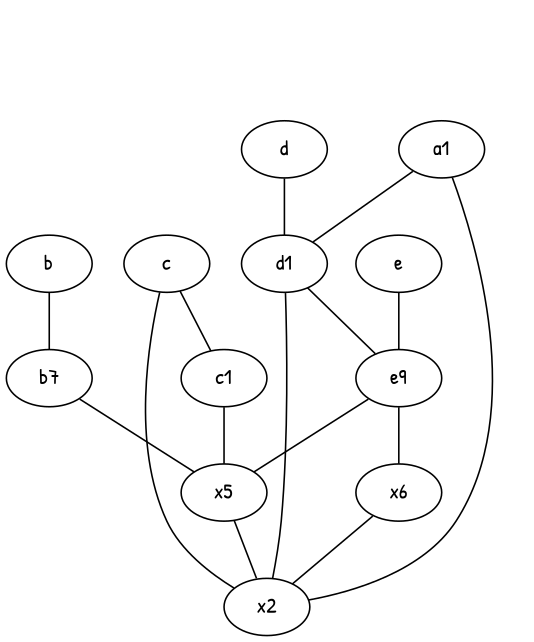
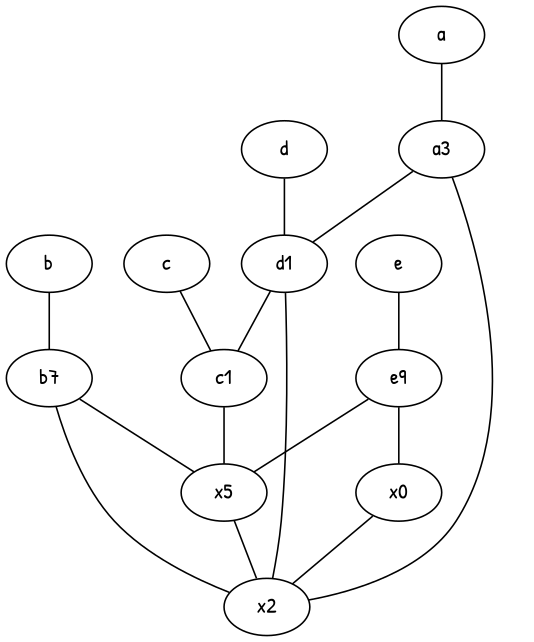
node "a": added
node "a1": label "a1" -> "a3"
edge "d1" -- "e9": now "d1" -- "c1"
edge "c" -- "x2": now "b7" -- "x2"
node "x6": label "x6" -> "x0"
